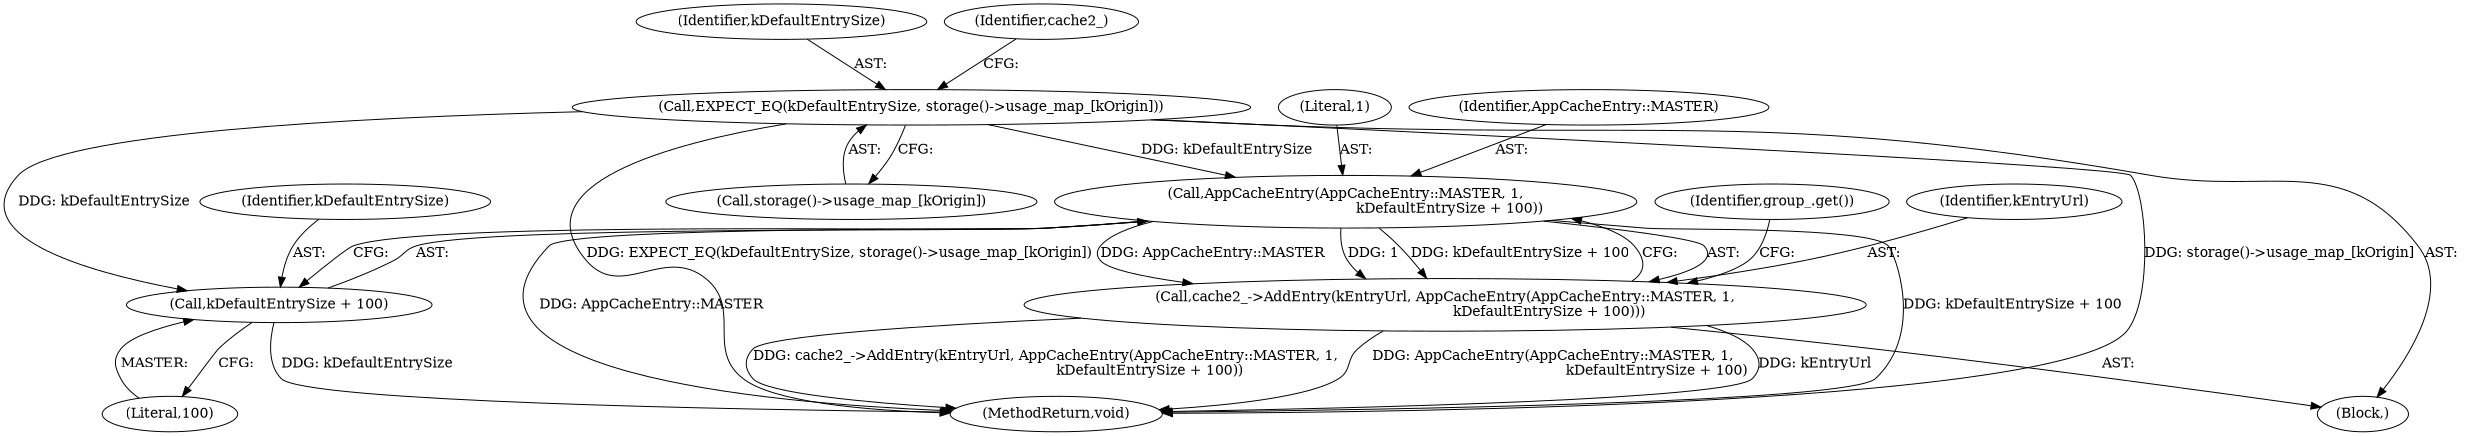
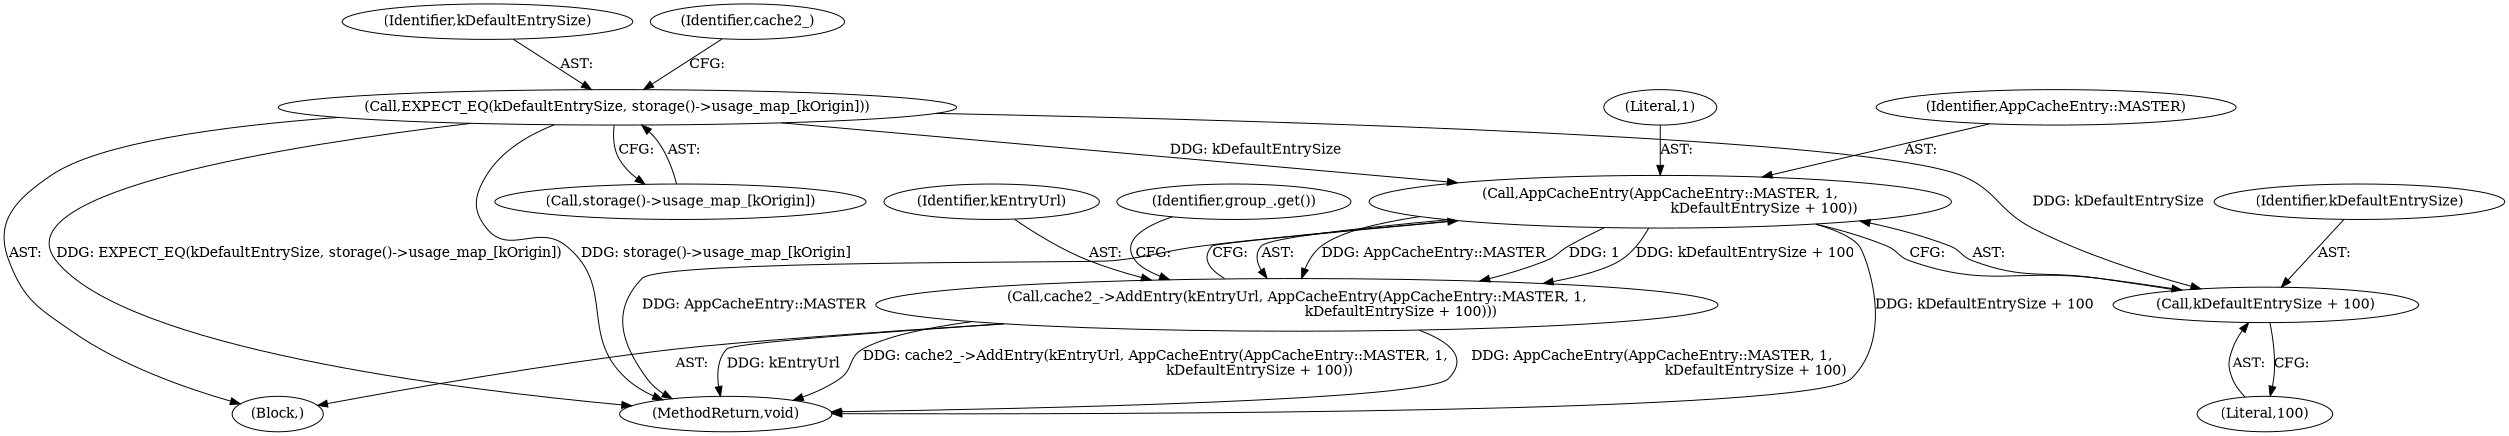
edge "(Literal,100)" -> "(Call,kDefaultEntrySize + 100)": label "MASTER: " -> "AST: "
edge "(Call,kDefaultEntrySize + 100)" -> "(MethodReturn,void)": removed, label "DDG: kDefaultEntrySize"
